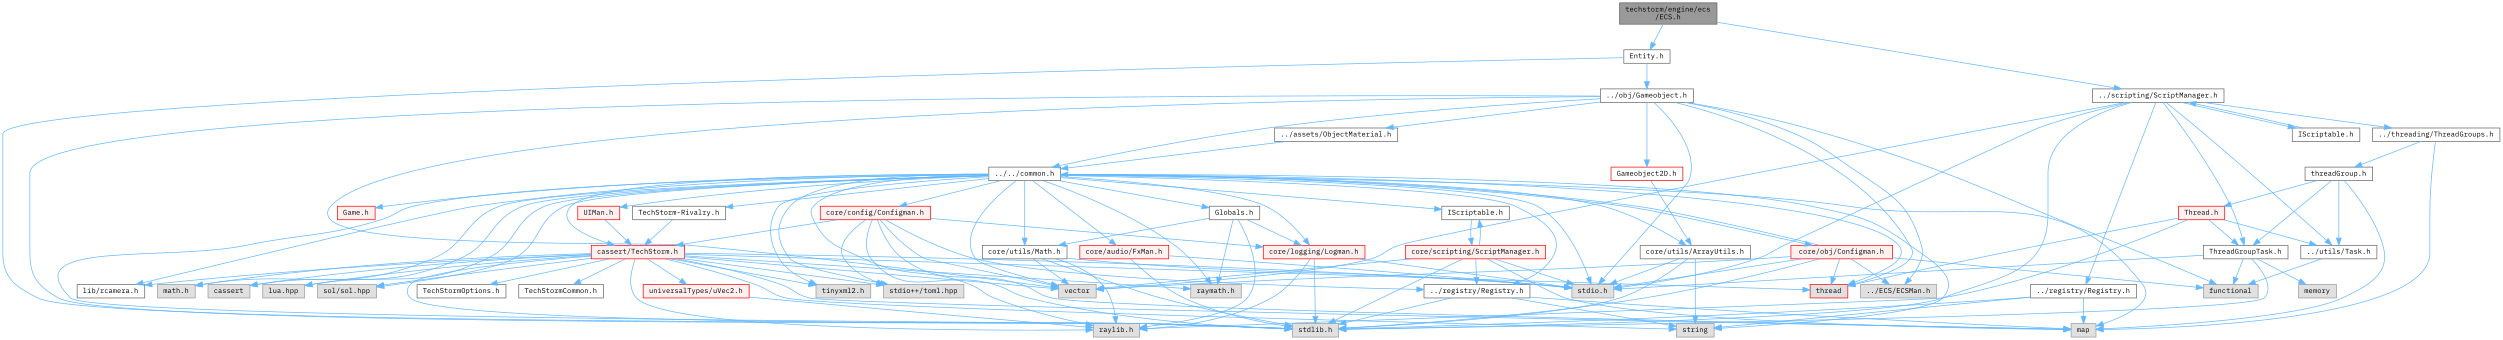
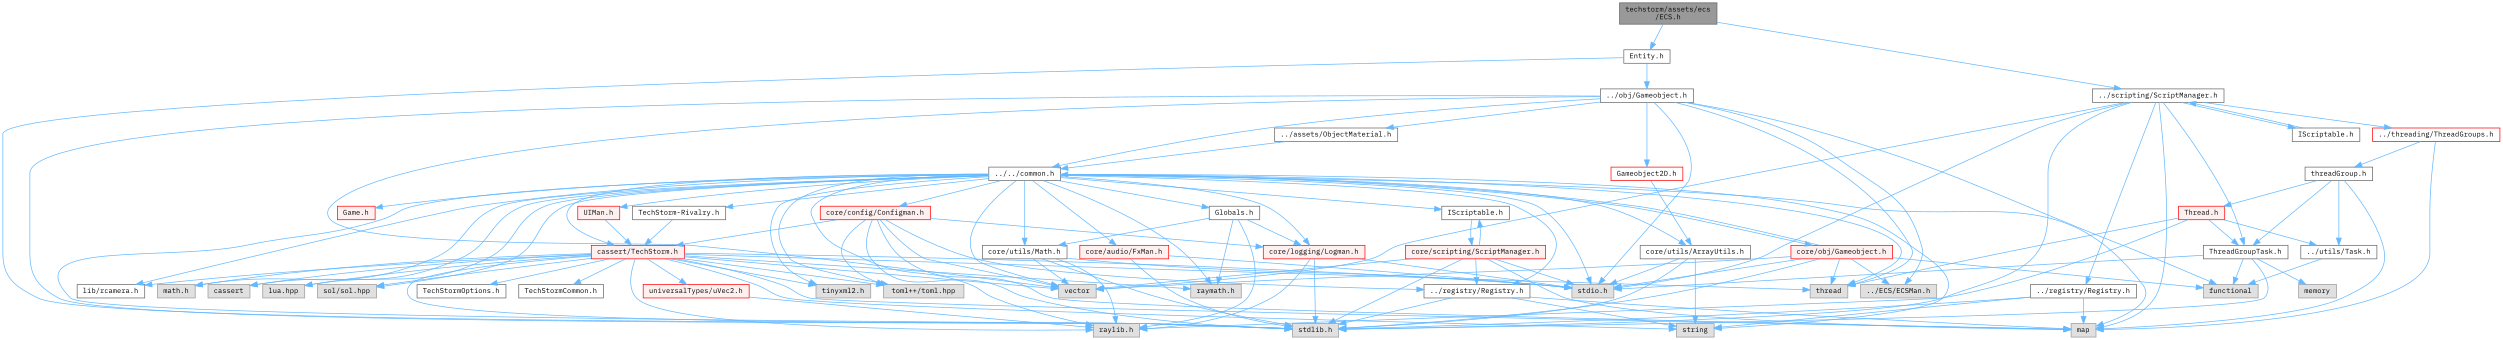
node "techstorm/engine/ecs /ECS.h": label "techstorm/engine/ecs /ECS.h" -> "techstorm/assets/ecs /ECS.h"
node "../threading/ThreadGroups.h": color grey40 -> red
edge "../scripting/ScriptManager.h" -> "../utils/Task.h": now "../scripting/ScriptManager.h" -> "map"
node "core/obj/Configman.h": label "core/obj/Configman.h" -> "core/obj/Gameobject.h"
node "stdio++/toml.hpp": label "stdio++/toml.hpp" -> "toml++/toml.hpp"
node "thread": color red -> grey60
